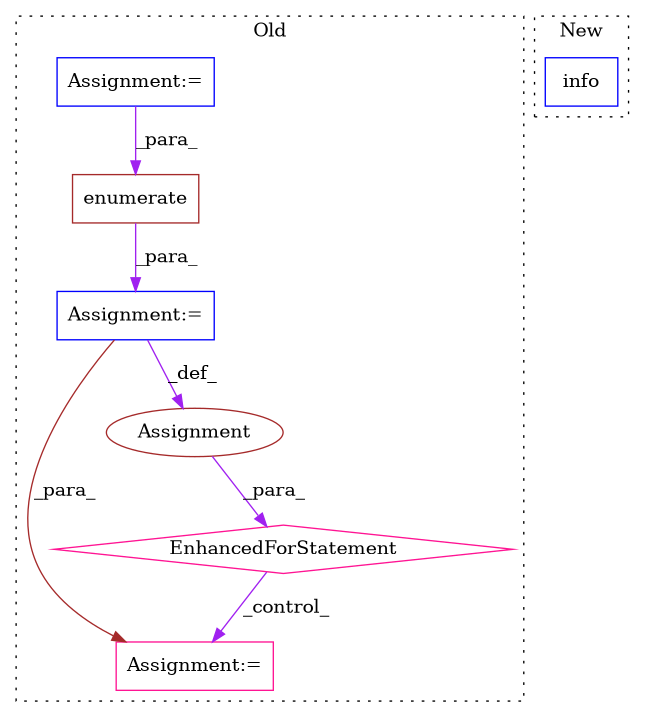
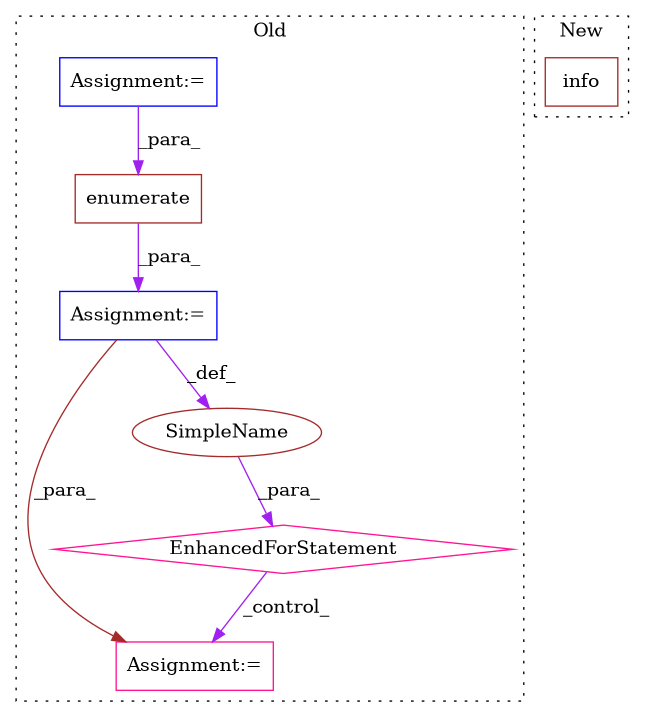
node "info": color blue -> brown
node "Assignment": label "Assignment" -> "SimpleName"
